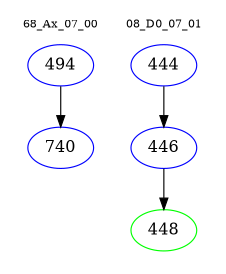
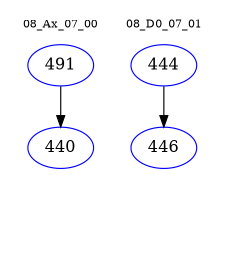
cluster "68_Ax_07_00": label "68_Ax_07_00" -> "08_Ax_07_00"
node "494": label "494" -> "491"
node "740": label "740" -> "440"
node "448": removed
